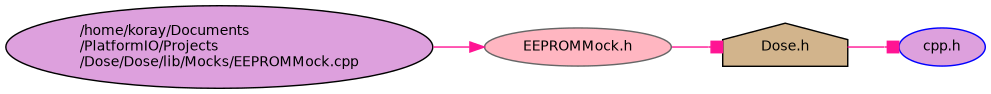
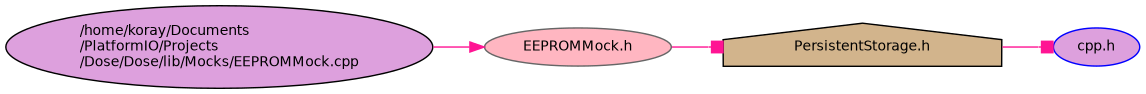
node "Dose.h": label "Dose.h" -> "PersistentStorage.h"
